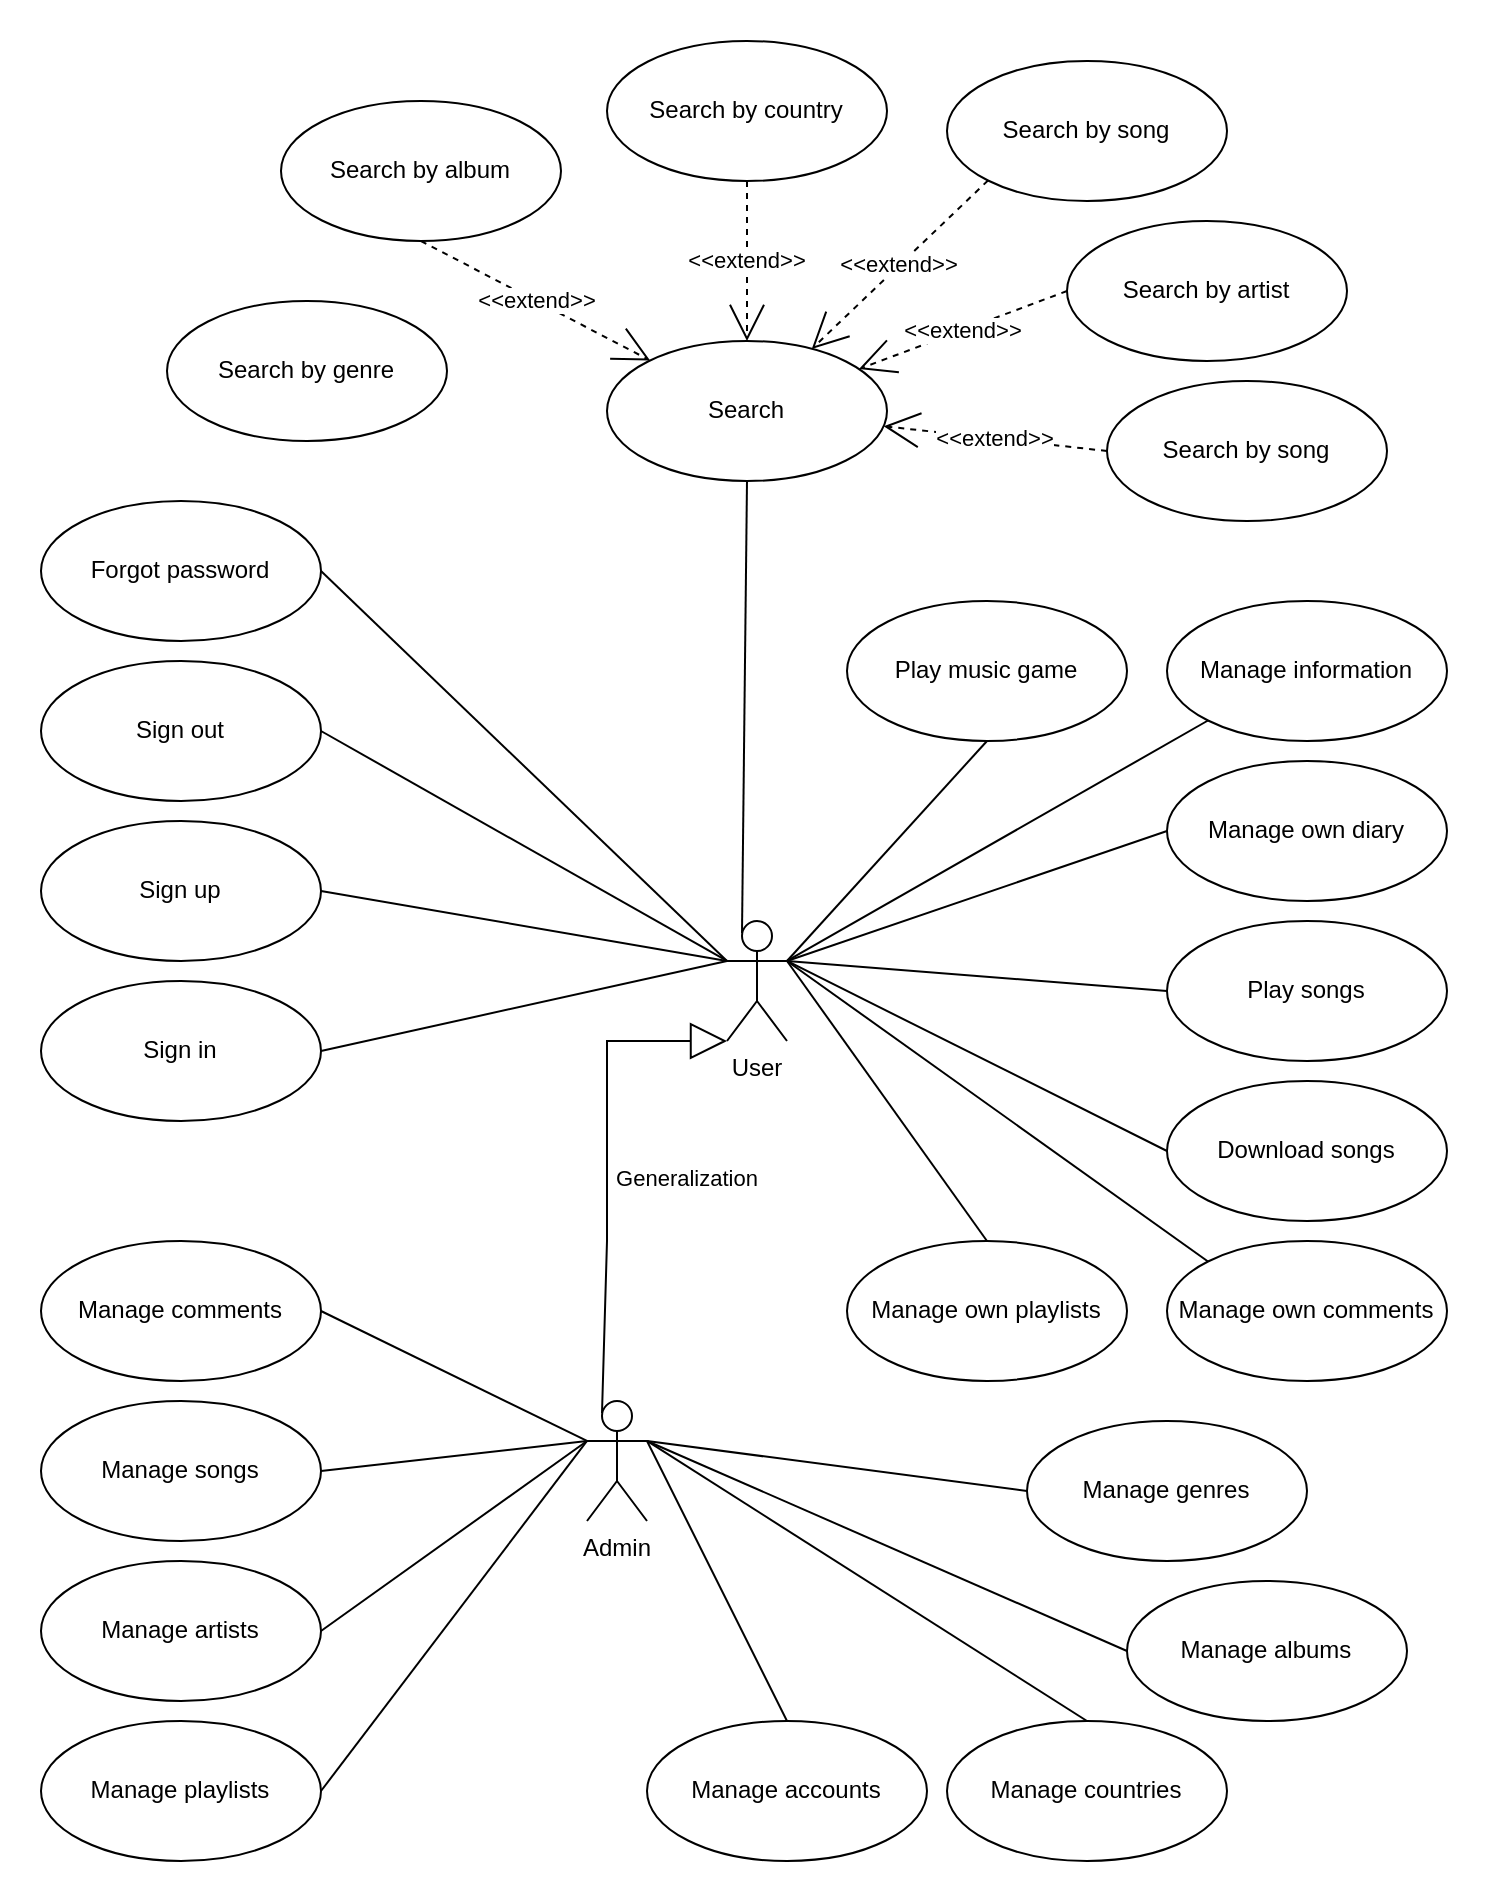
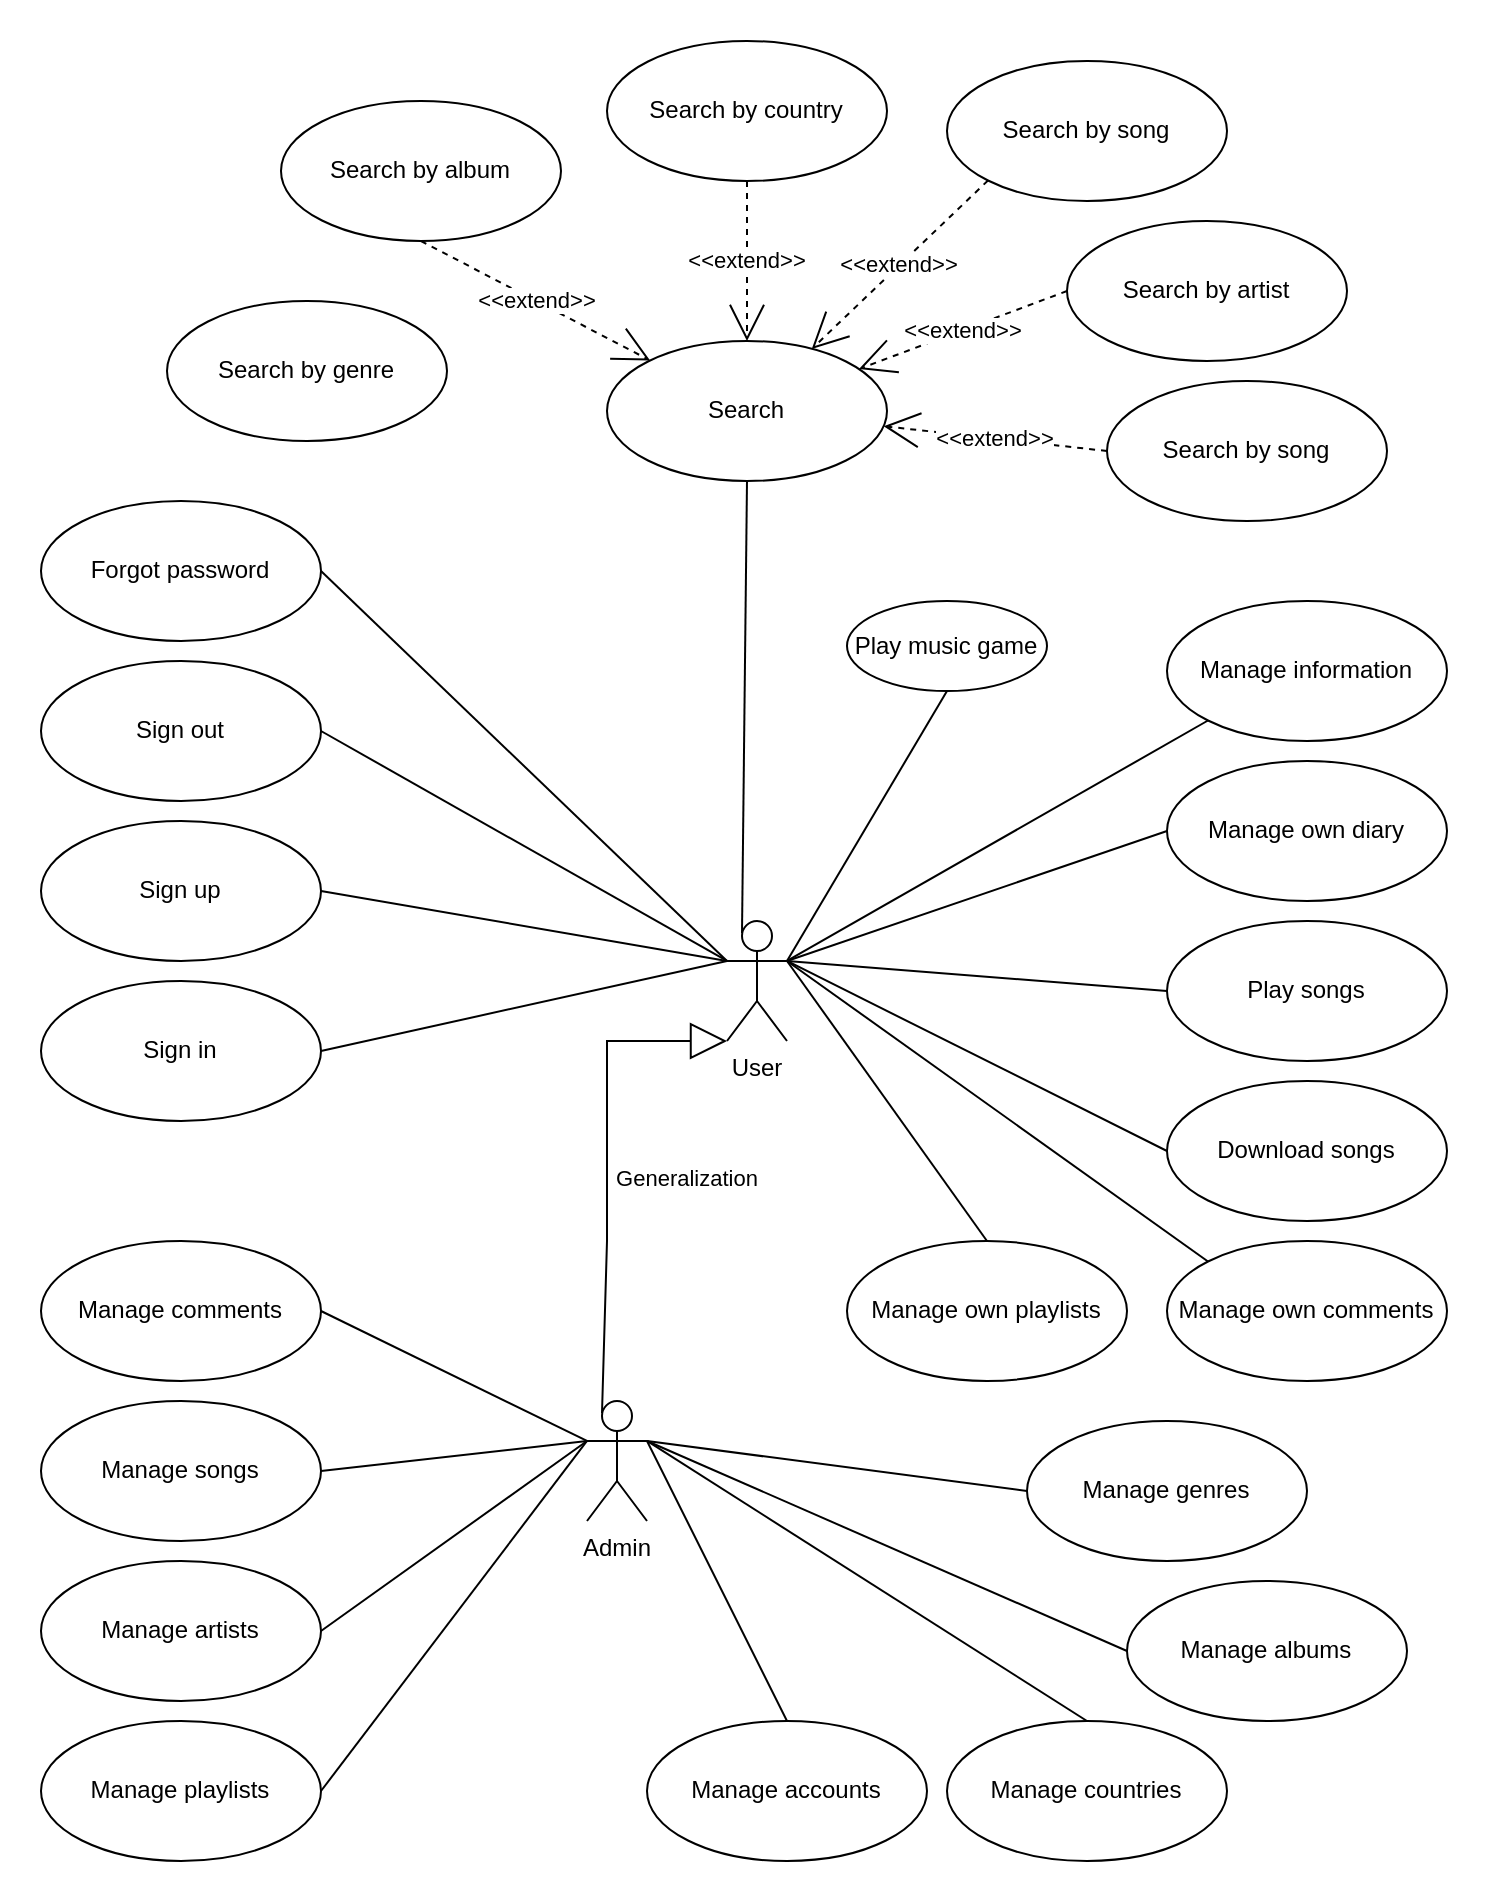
node "Play music game": size 280x140 -> 200x90
